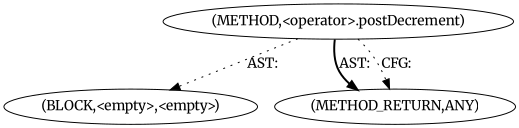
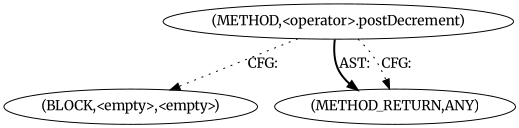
edge "(METHOD,<operator>.postDecrement)" -> "(BLOCK,<empty>,<empty>)": label "AST: " -> "CFG: "
